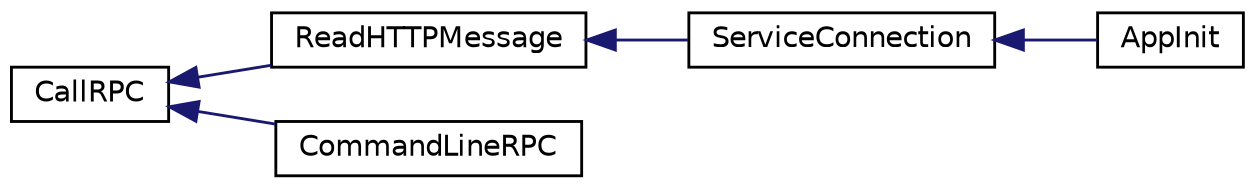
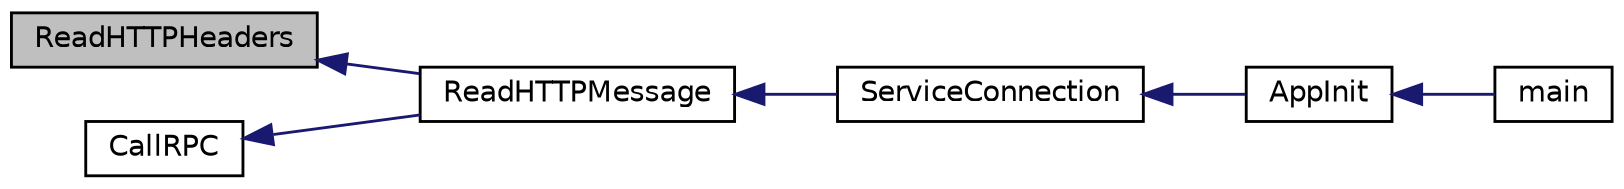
node "ReadHTTPHeaders": added
node "main": added
node "CommandLineRPC": removed
